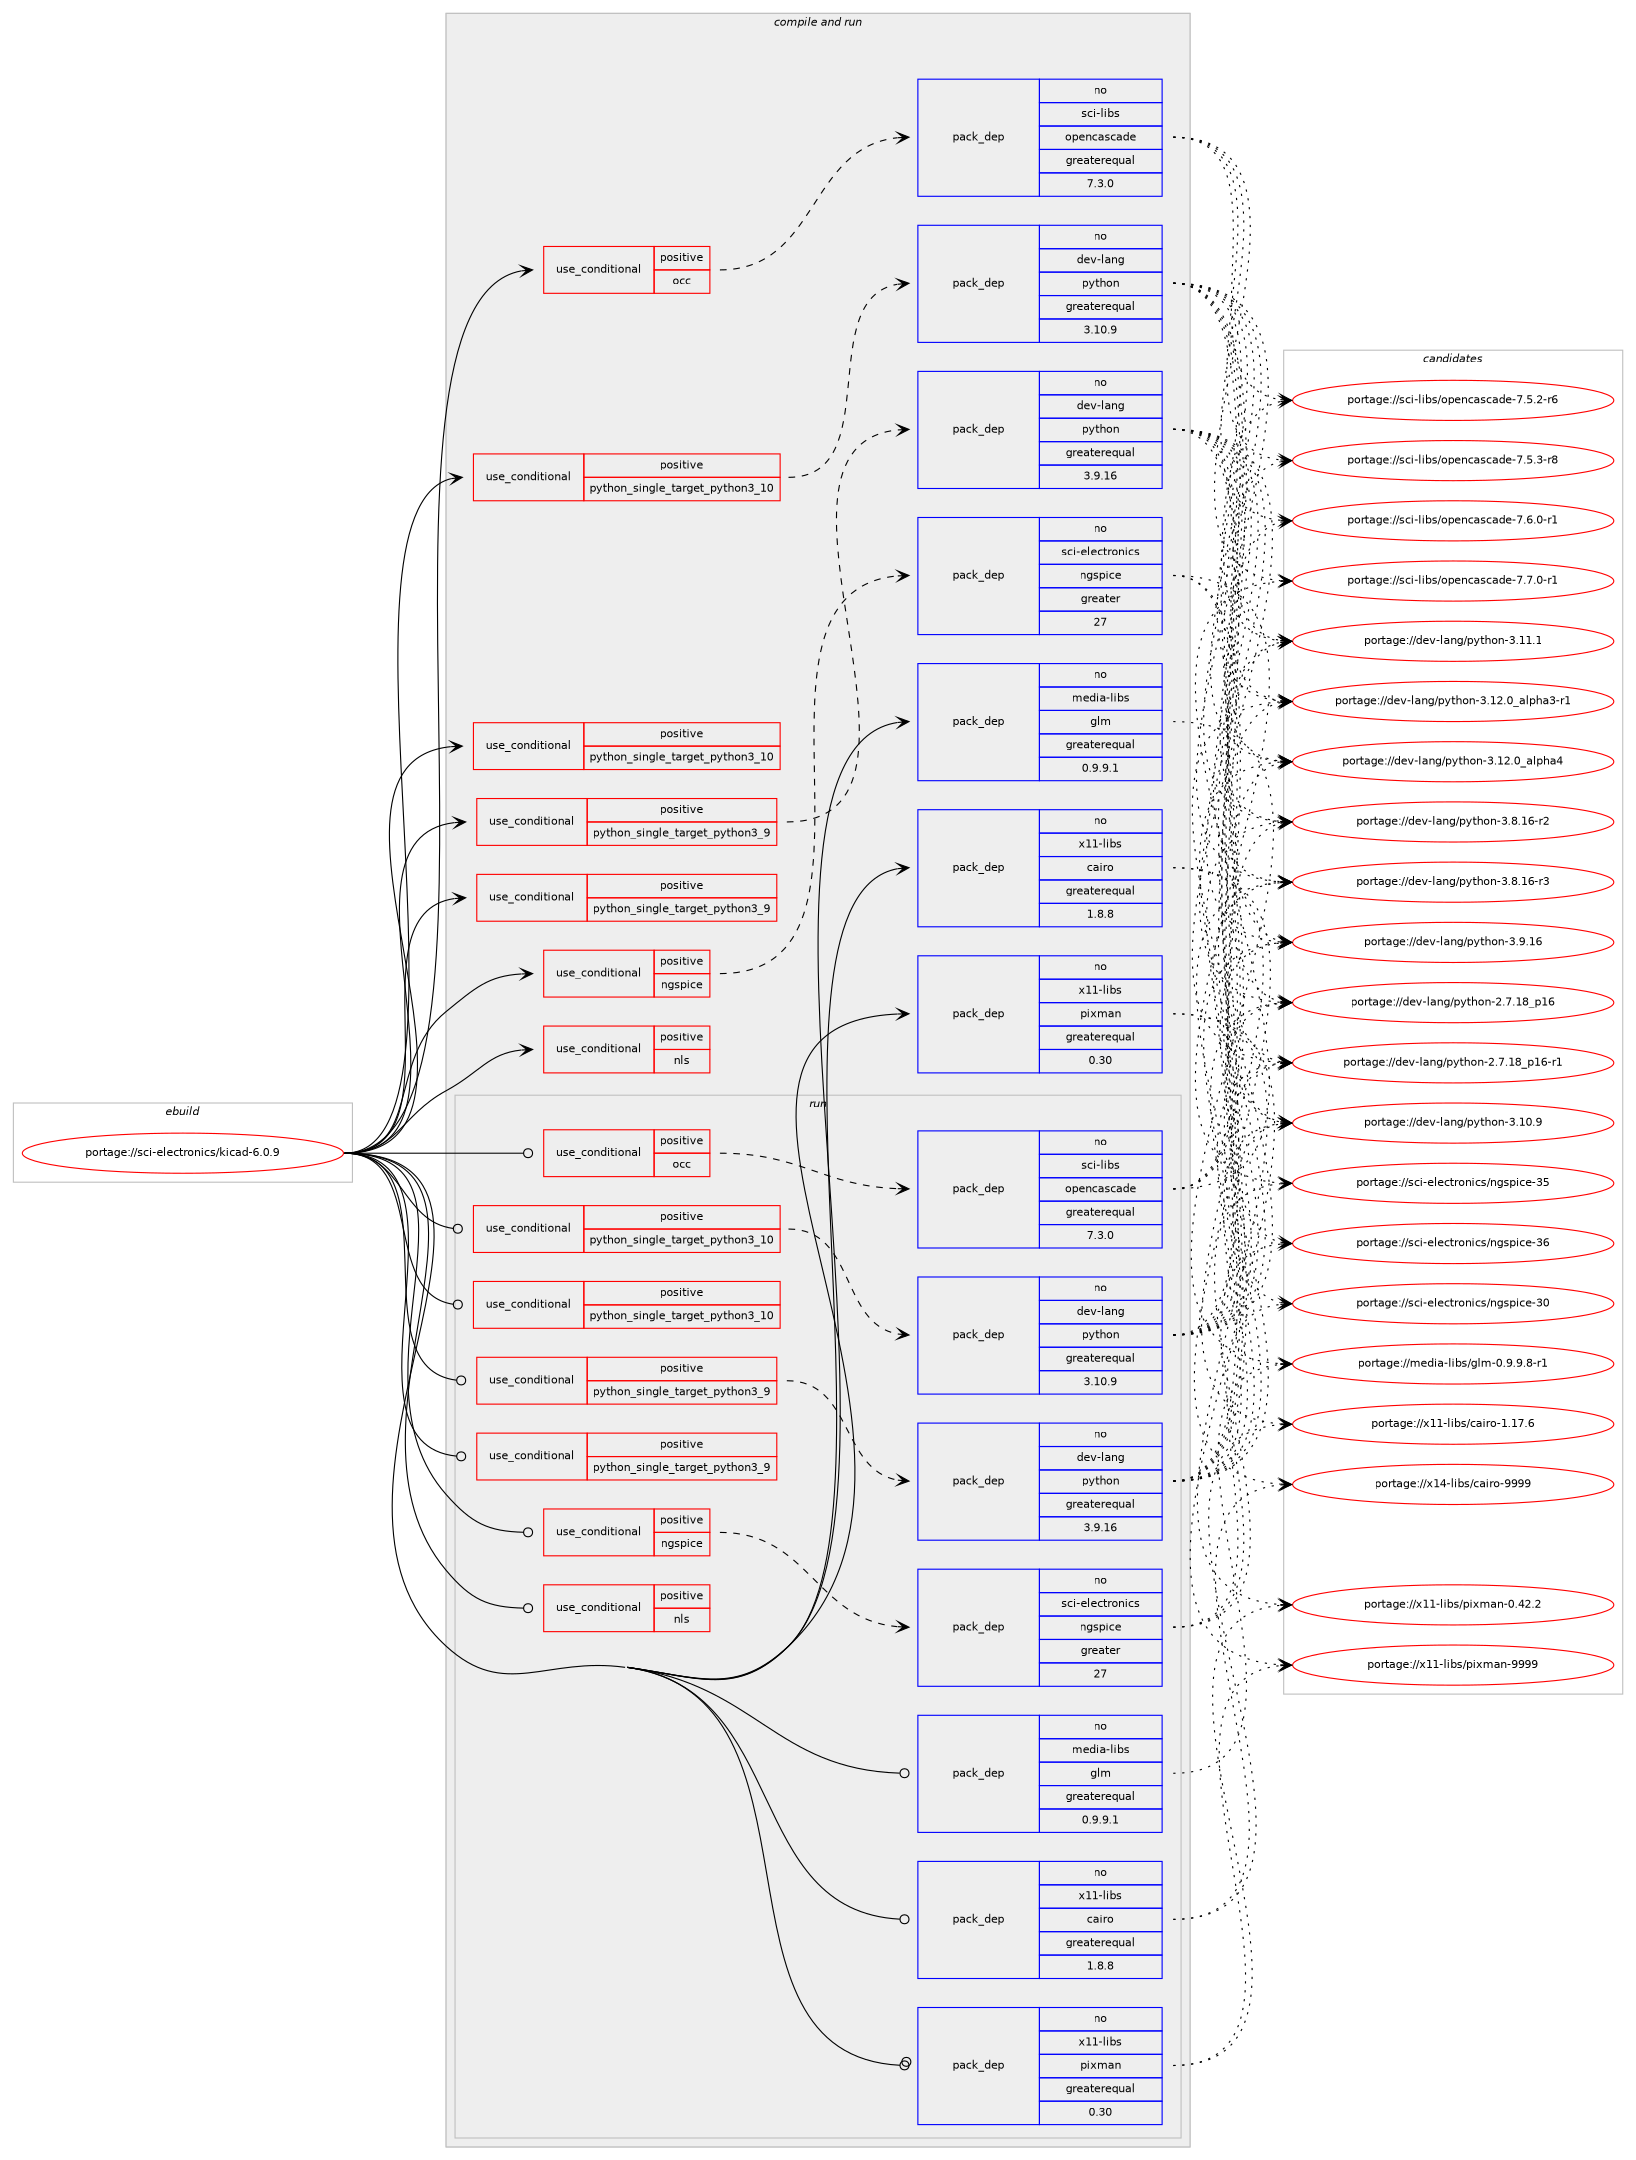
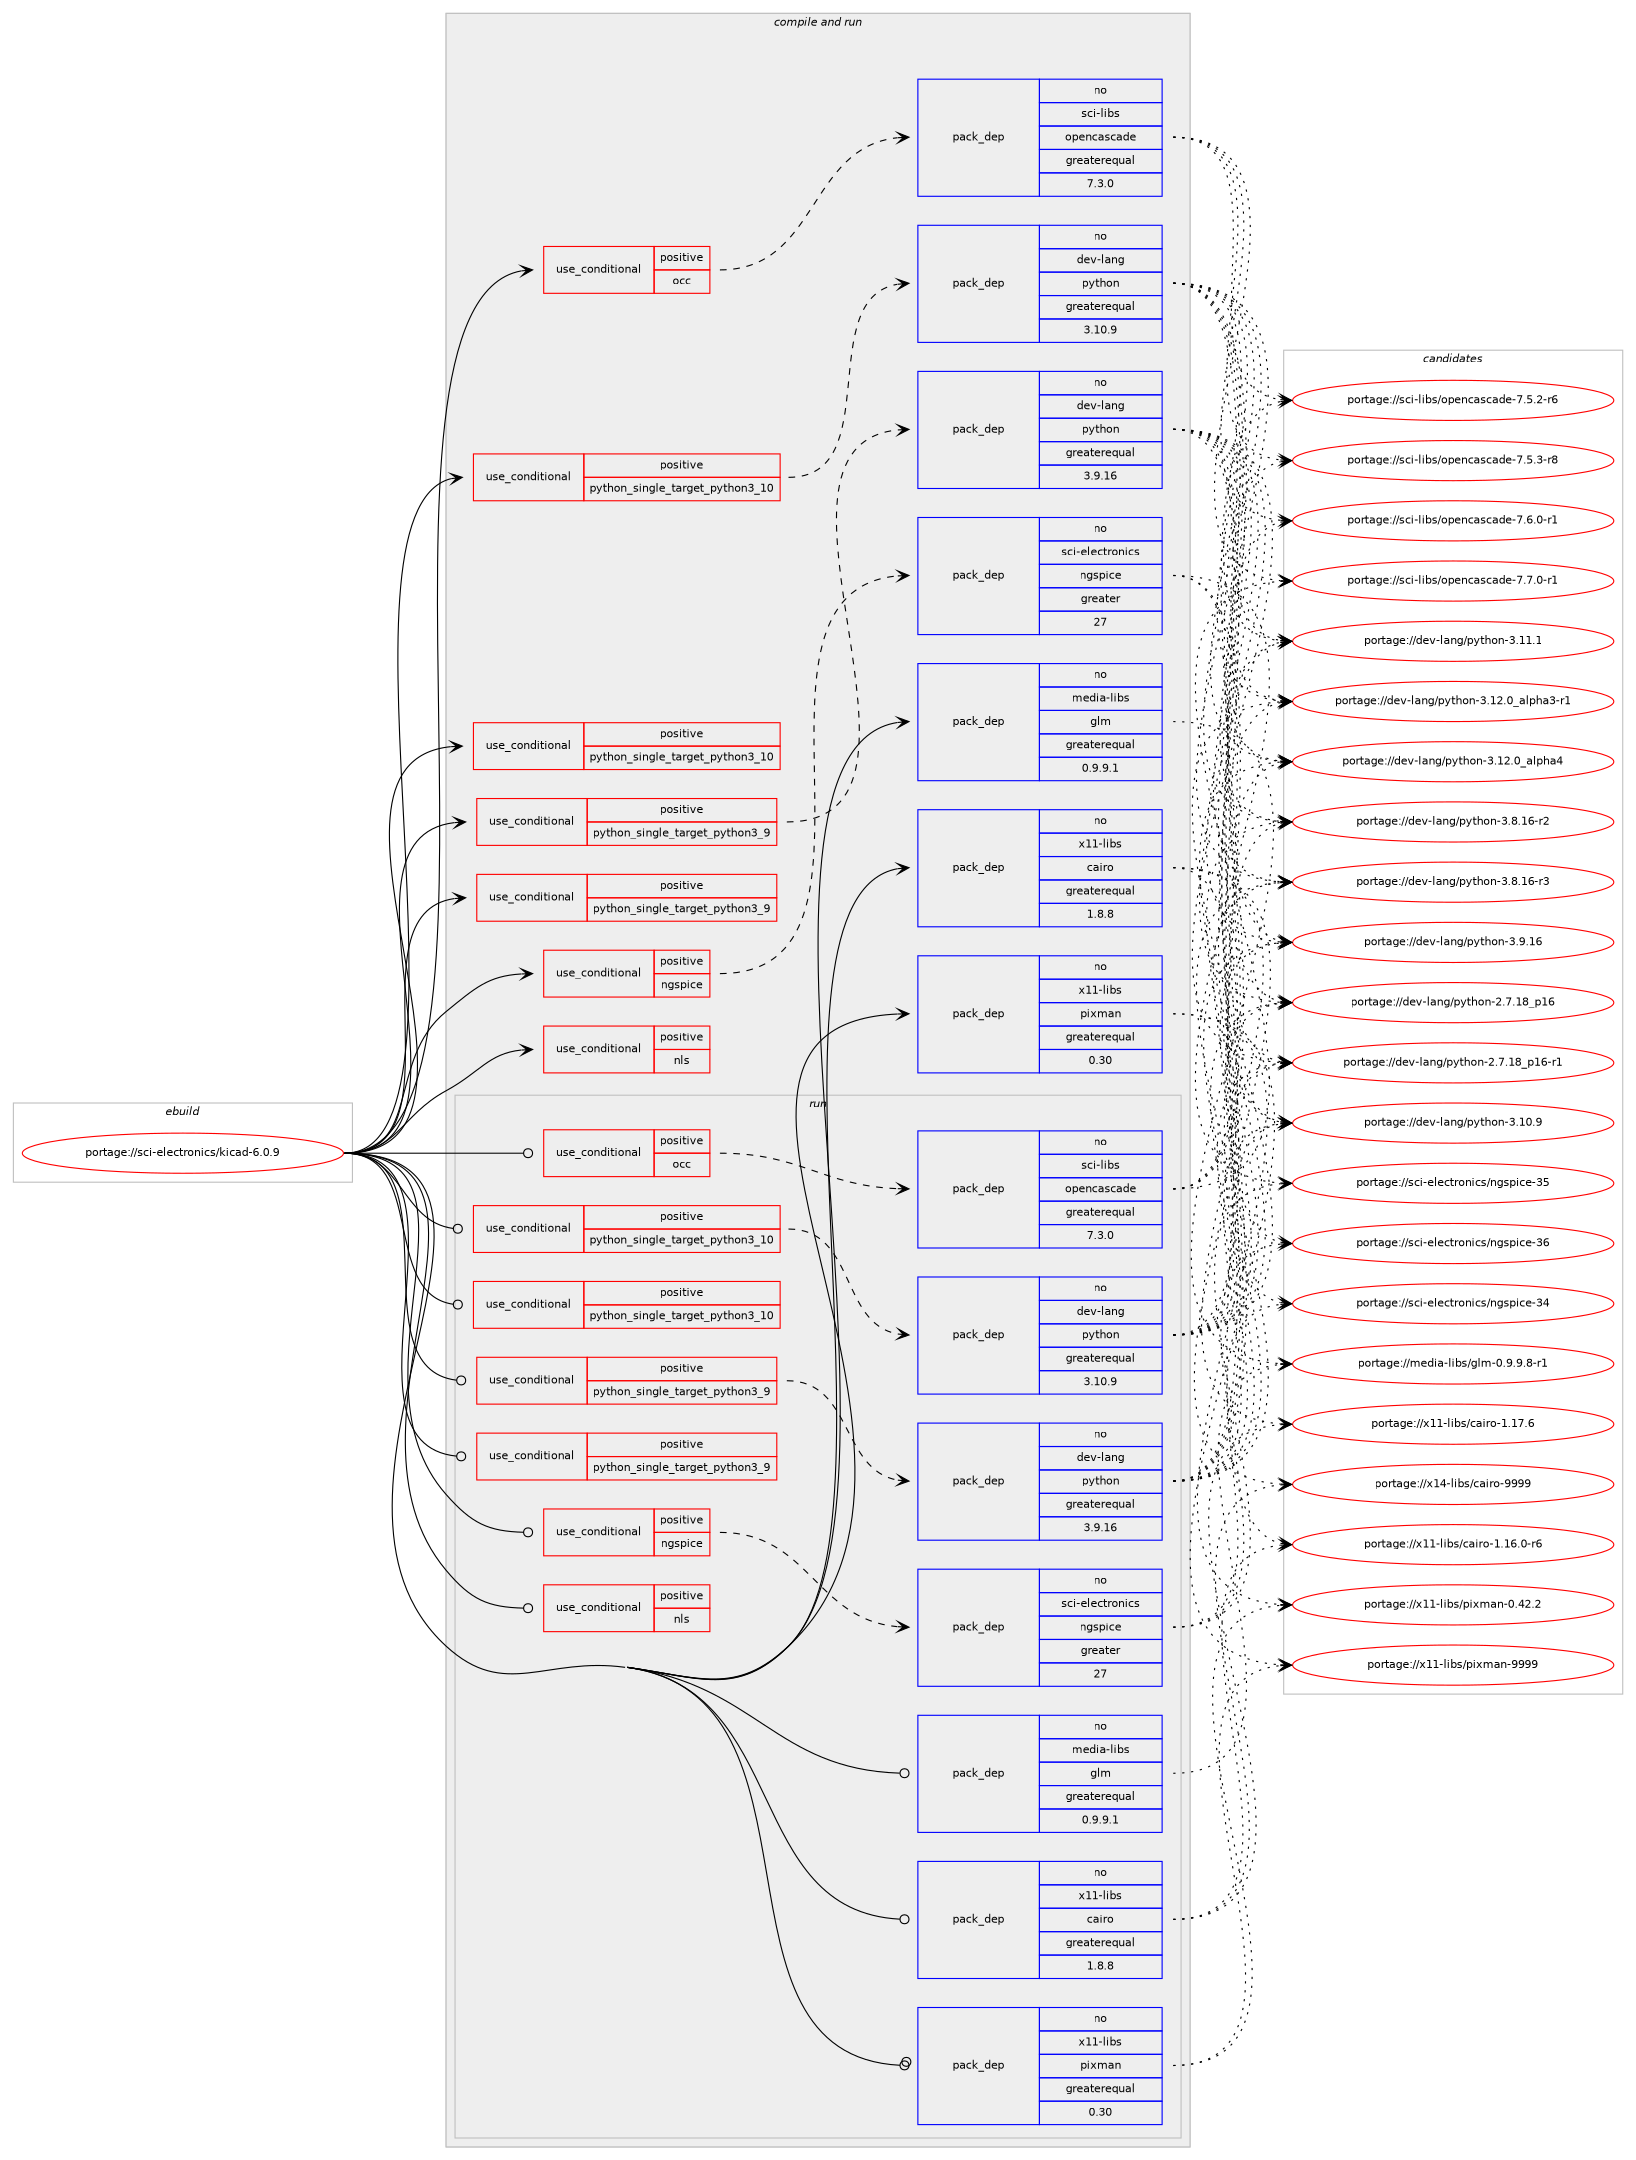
node "portage://sci-electronics/ngspice-30": label "portage://sci-electronics/ngspice-30" -> "portage://sci-electronics/ngspice-34"
node "portage://x11-libs/cairo-1.16.0-r6": added
